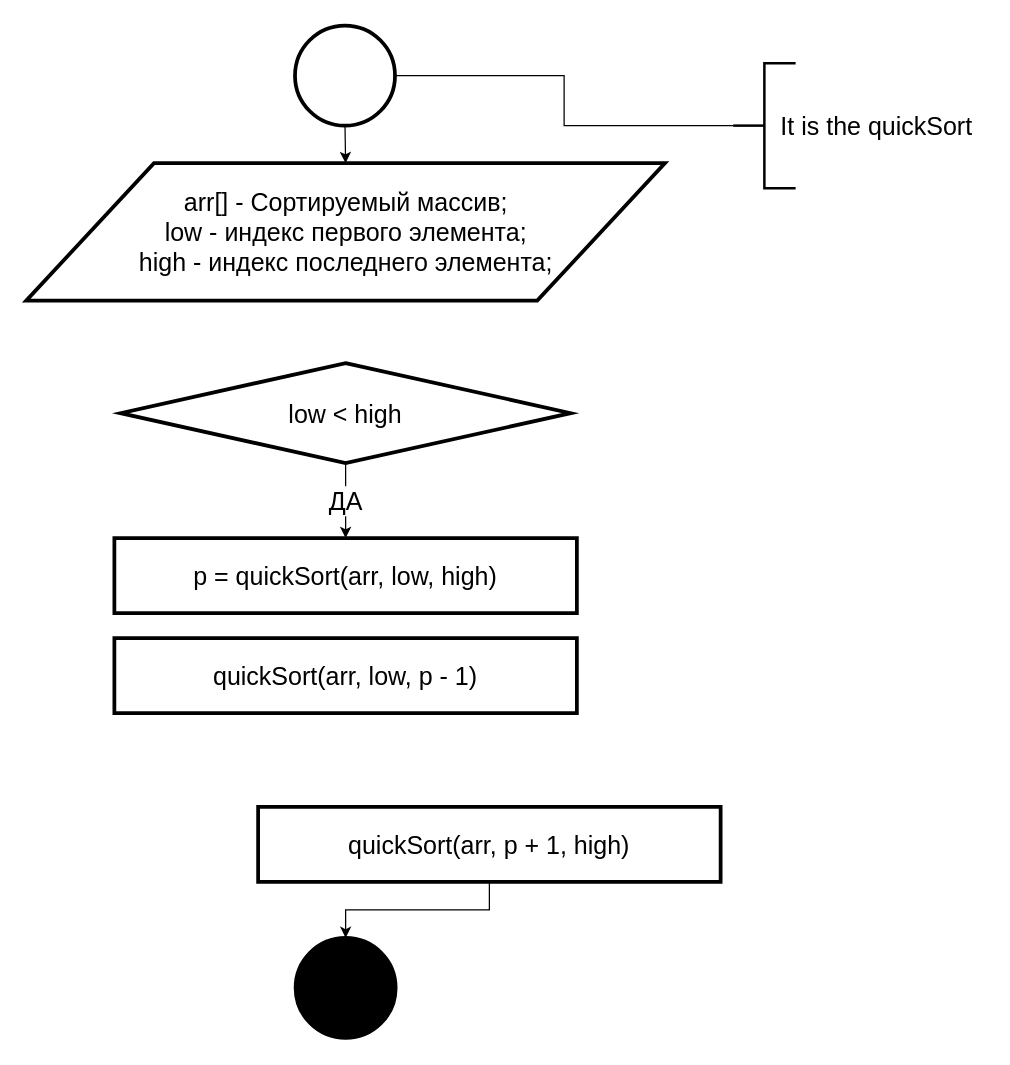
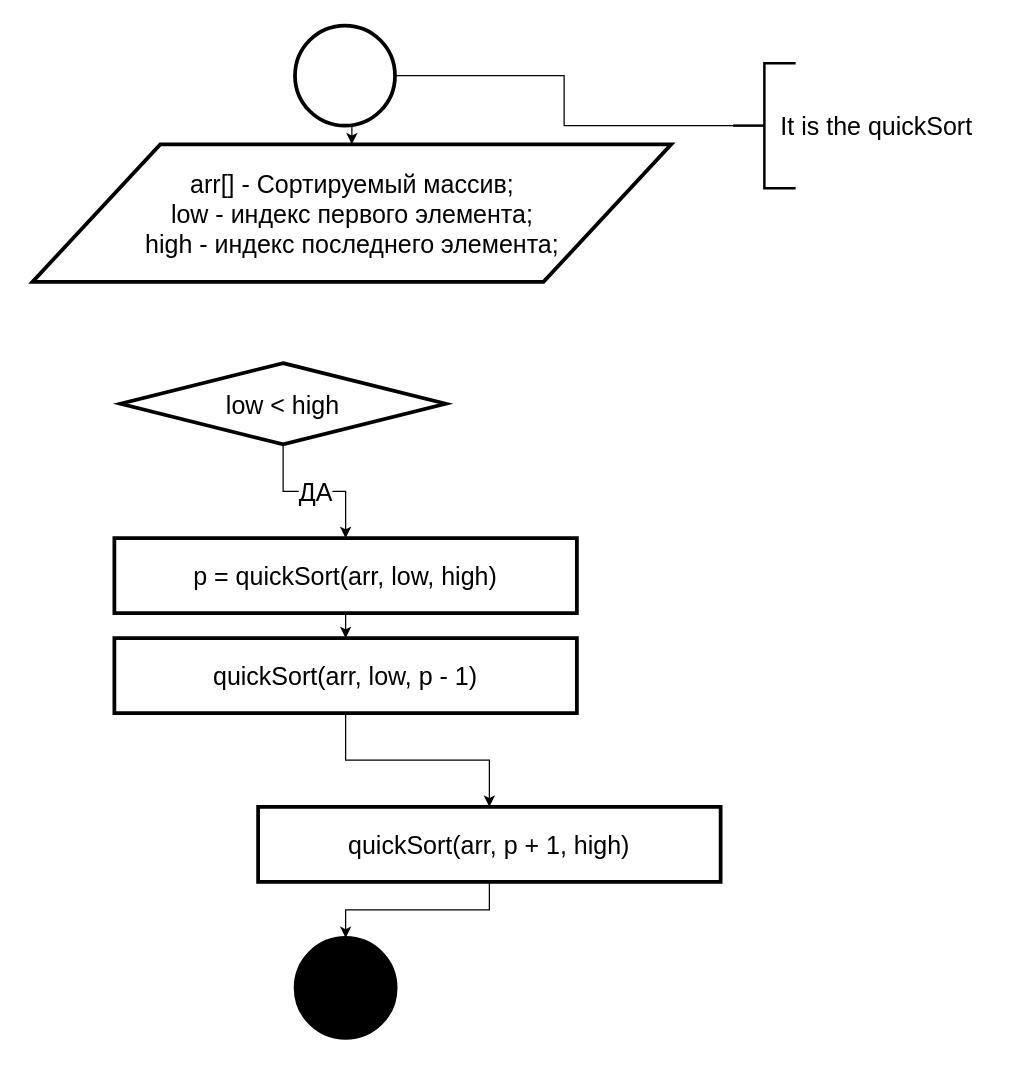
node "arr[] - Сортируемый массив; low - индекс первого элемента; high - индекс последнего элемента;": moved (346, 232) -> (352, 213)
node "low < high": size 450x100 -> 325x81
edge "p = quickSort(arr, low, high)" -> "quickSort(arr, low, p - 1)": added
edge "quickSort(arr, low, p - 1)" -> "quickSort(arr, p + 1, high)": added
